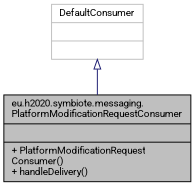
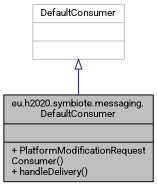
node "eu.h2020.symbiote.messaging.": text "PlatformModificationRequestConsumer" -> "DefaultConsumer"
